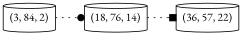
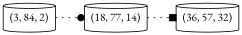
node "(18, 76, 14)": label "(18, 76, 14)" -> "(18, 77, 14)"
node "(36, 57, 22)": label "(36, 57, 22)" -> "(36, 57, 32)"
